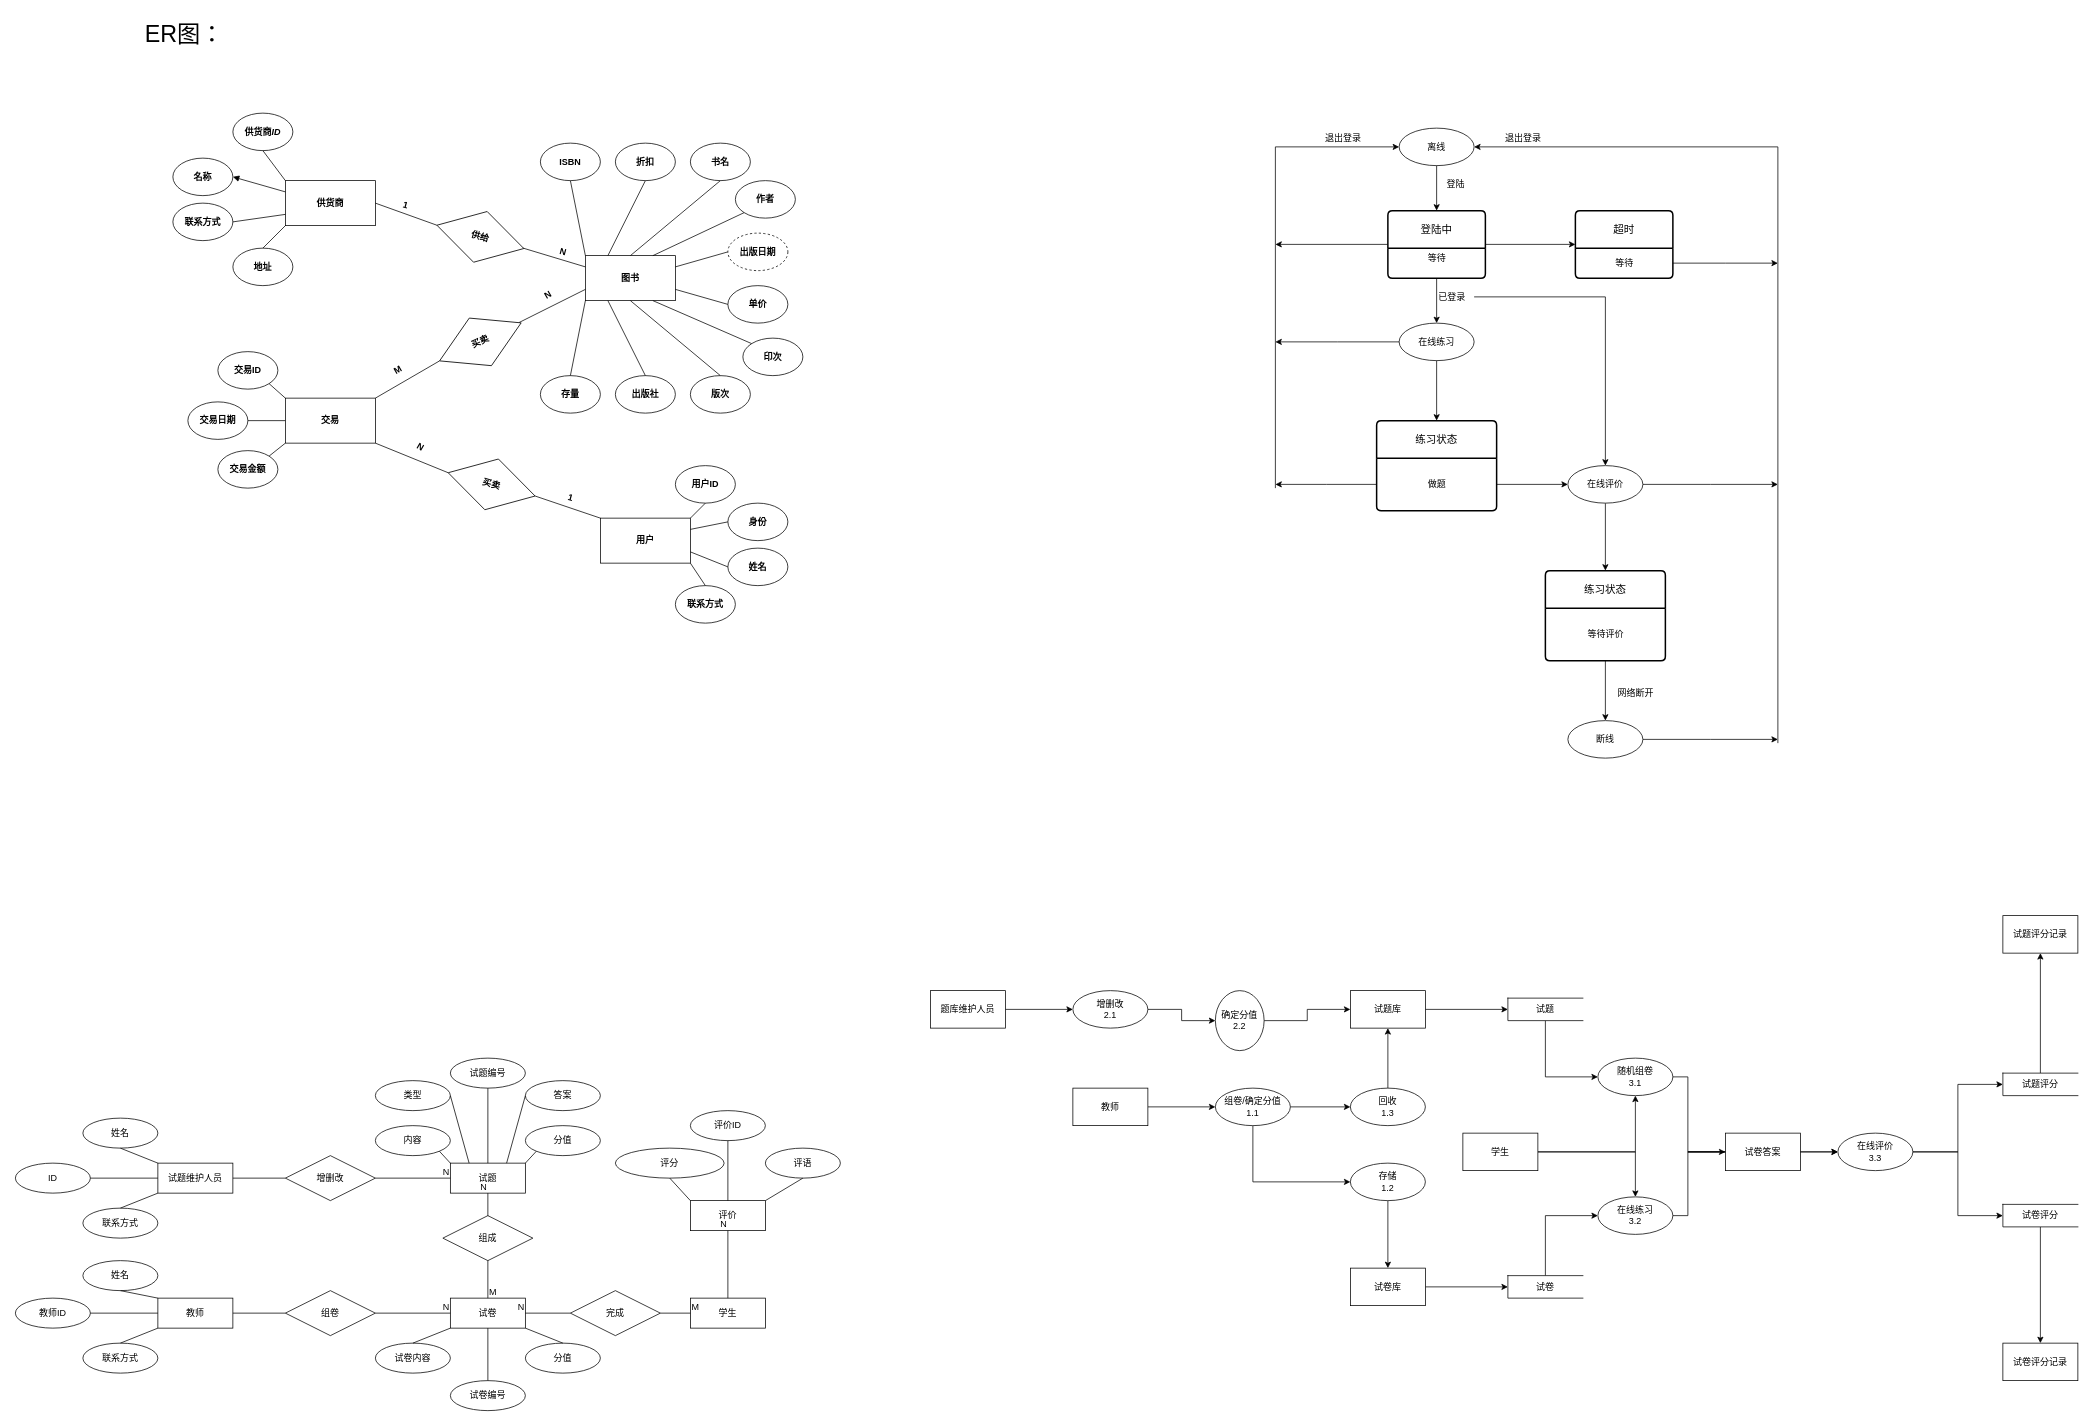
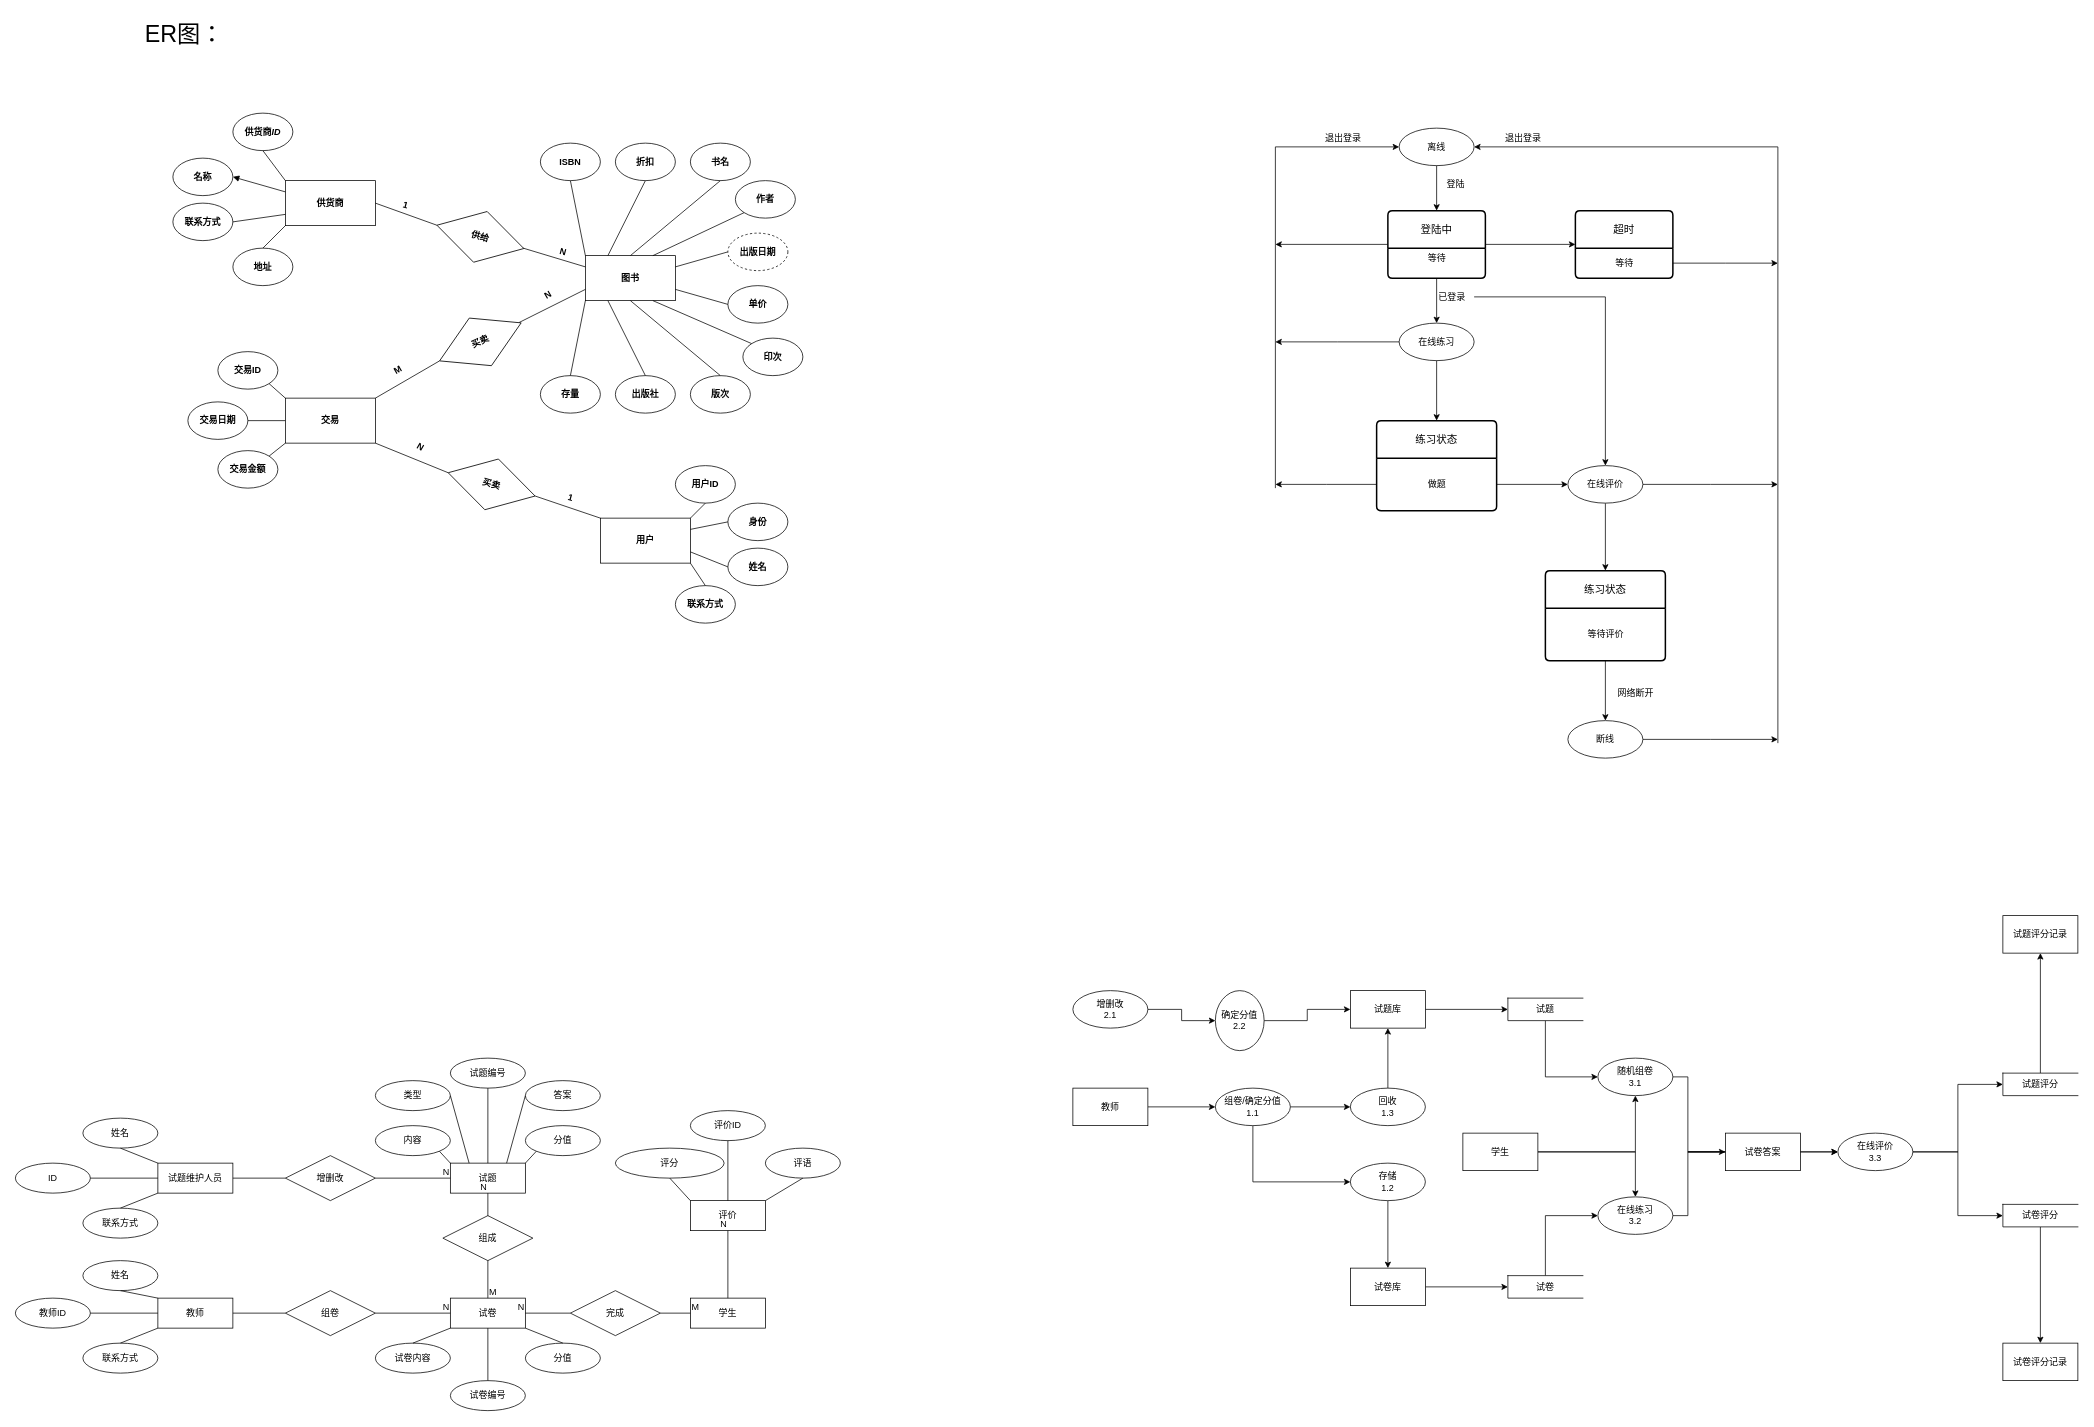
node "题库维护人员": removed
edge "题库维护人员" -> "增删改 2.1": removed
